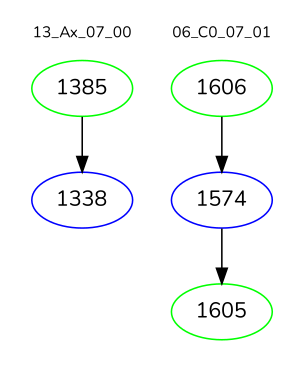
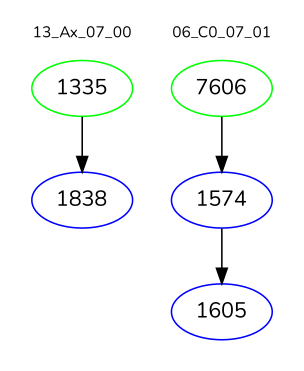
node "1385": label "1385" -> "1335"
node "1606": label "1606" -> "7606"
node "1338": label "1338" -> "1838"
node "1605": color green -> blue
